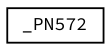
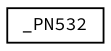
node "_PN572": label "_PN572" -> "_PN532"
